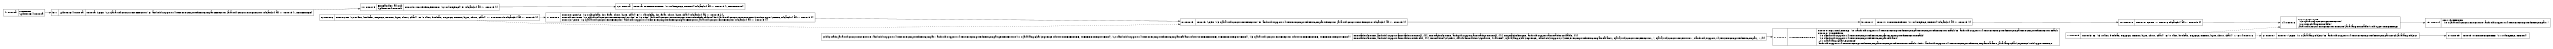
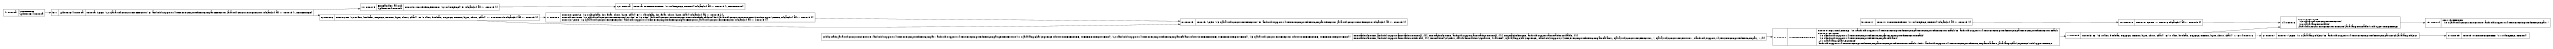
node "4: 0x000a": text "METHOD" -> "SYNTHETIC"
edge "5: ?" -> "6: 0x000c": added
edge "8: 0x0015" -> "9: 0x0017": removed
node "14: 0x001c": text "(r0 I:sLock.lang.Runnable)" -> "(r0 I:java.lang.Runnable)"
edge "6: 0x000c" -> "8: 0x0015": style dashed -> solid
edge "1: 0x0005" -> "14: 0x001c": style dashed -> solid
node "0: 0x0000": text "0x0002: SYNTHETIC" -> "0x0002: INVOKE"
edge "0: 0x0000" -> "1: 0x0005": added
